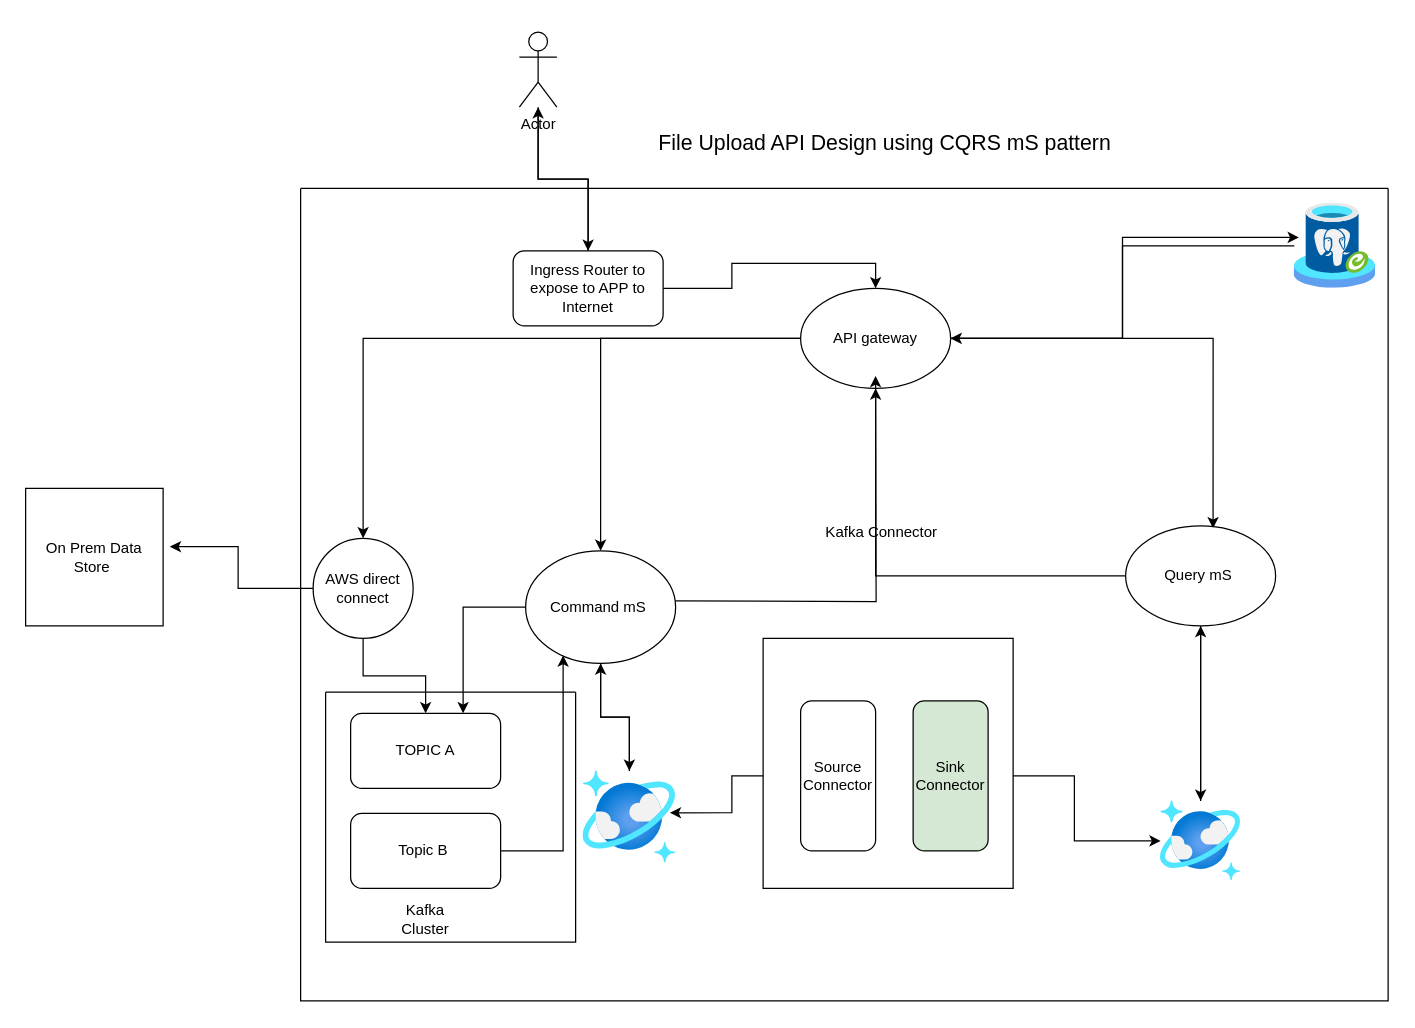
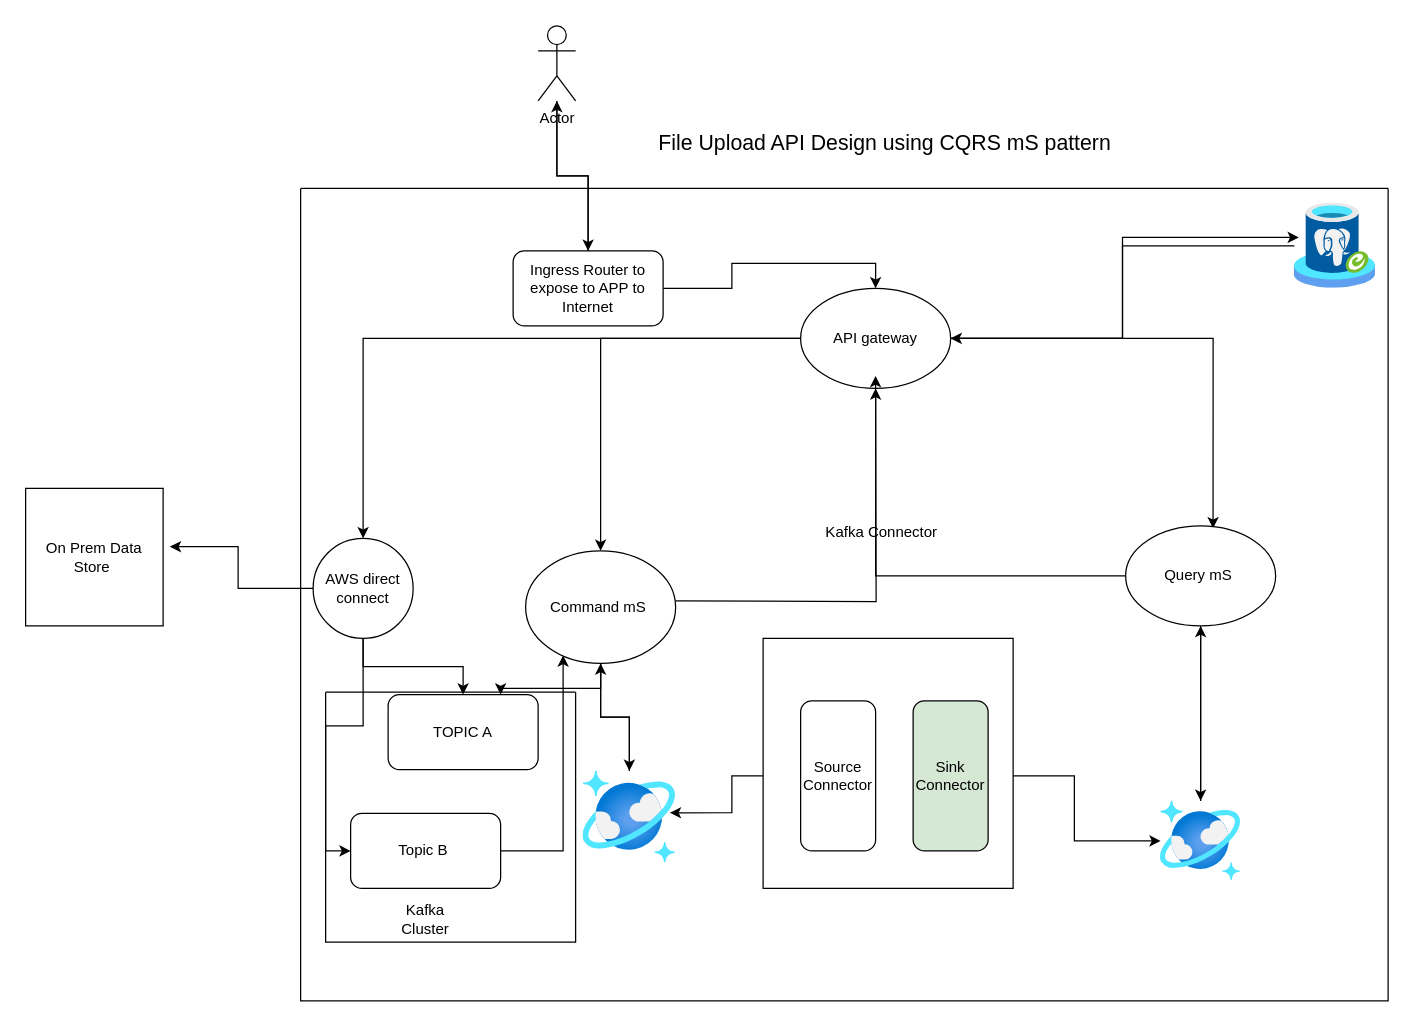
node "Actor": moved (538, 69) -> (557, 63)
edge "AWS direct connect" -> "Topic B": added
node "TOPIC A": moved (426, 751) -> (463, 732)
